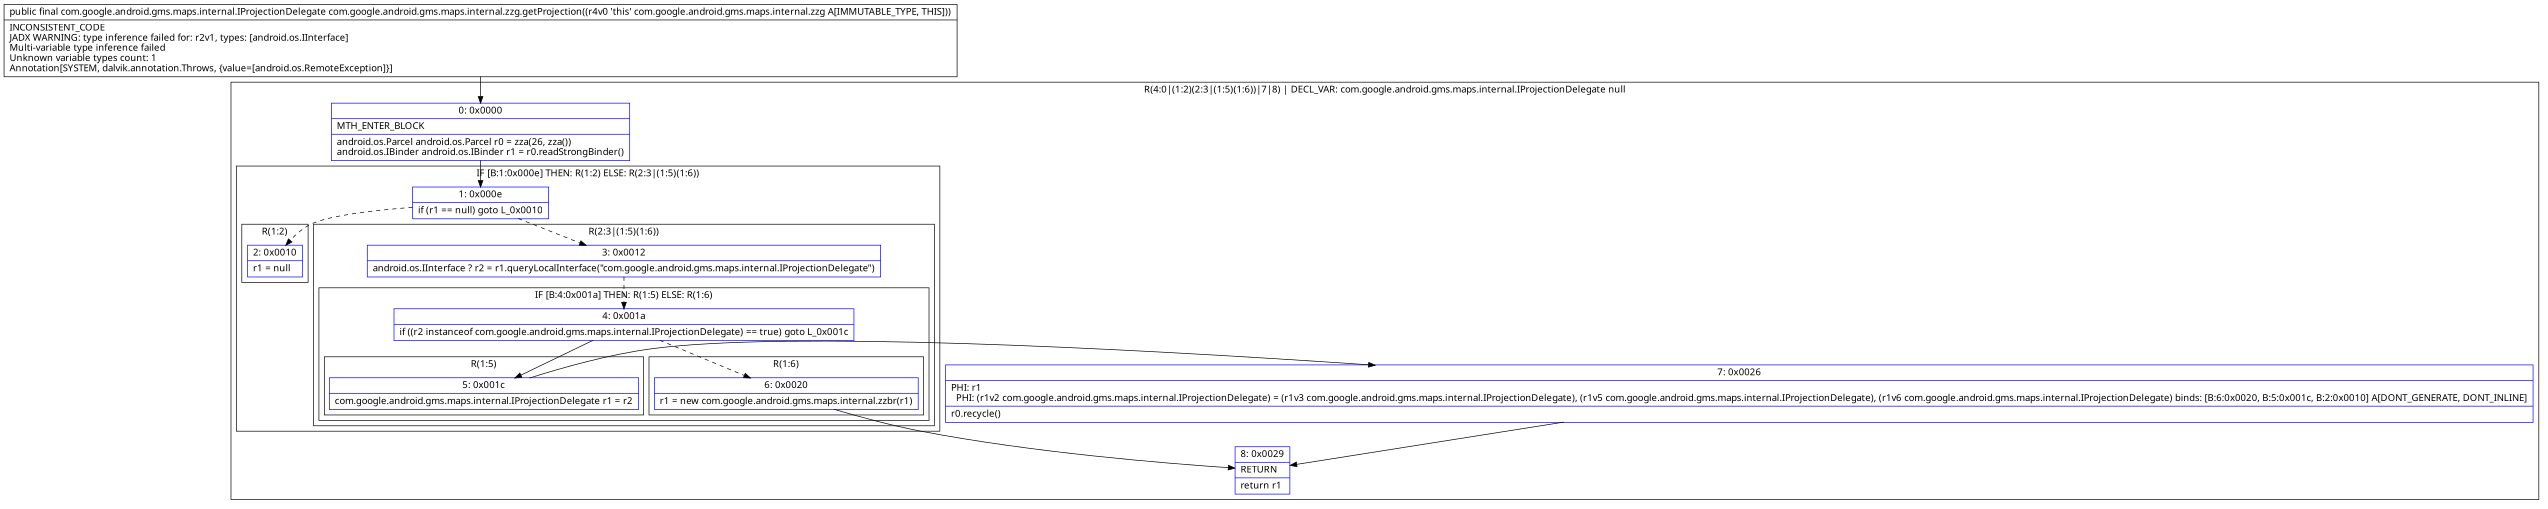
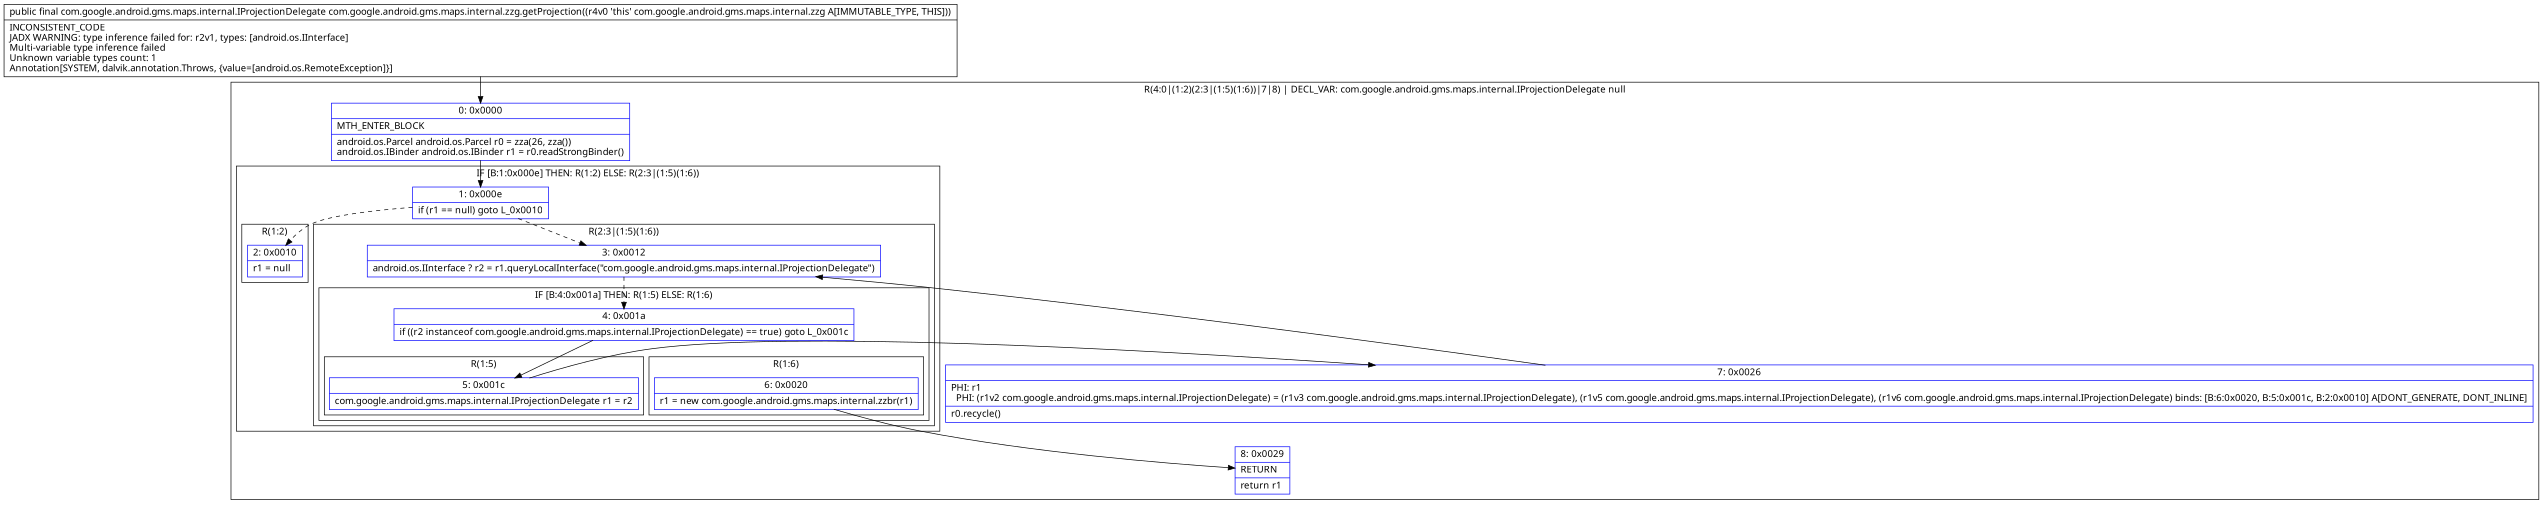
edge "4: 0x001a" -> "6: 0x0020": removed
edge "7: 0x0026" -> "8: 0x0029": now "7: 0x0026" -> "3: 0x0012"
